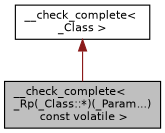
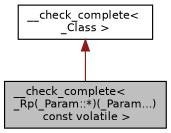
node "__check_complete< _Rp(_Class::*)(_Param...) const volatile >": label "__check_complete< _Rp(_Class::*)(_Param...) const volatile >" -> "__check_complete< _Rp(_Param::*)(_Param...) const volatile >"
